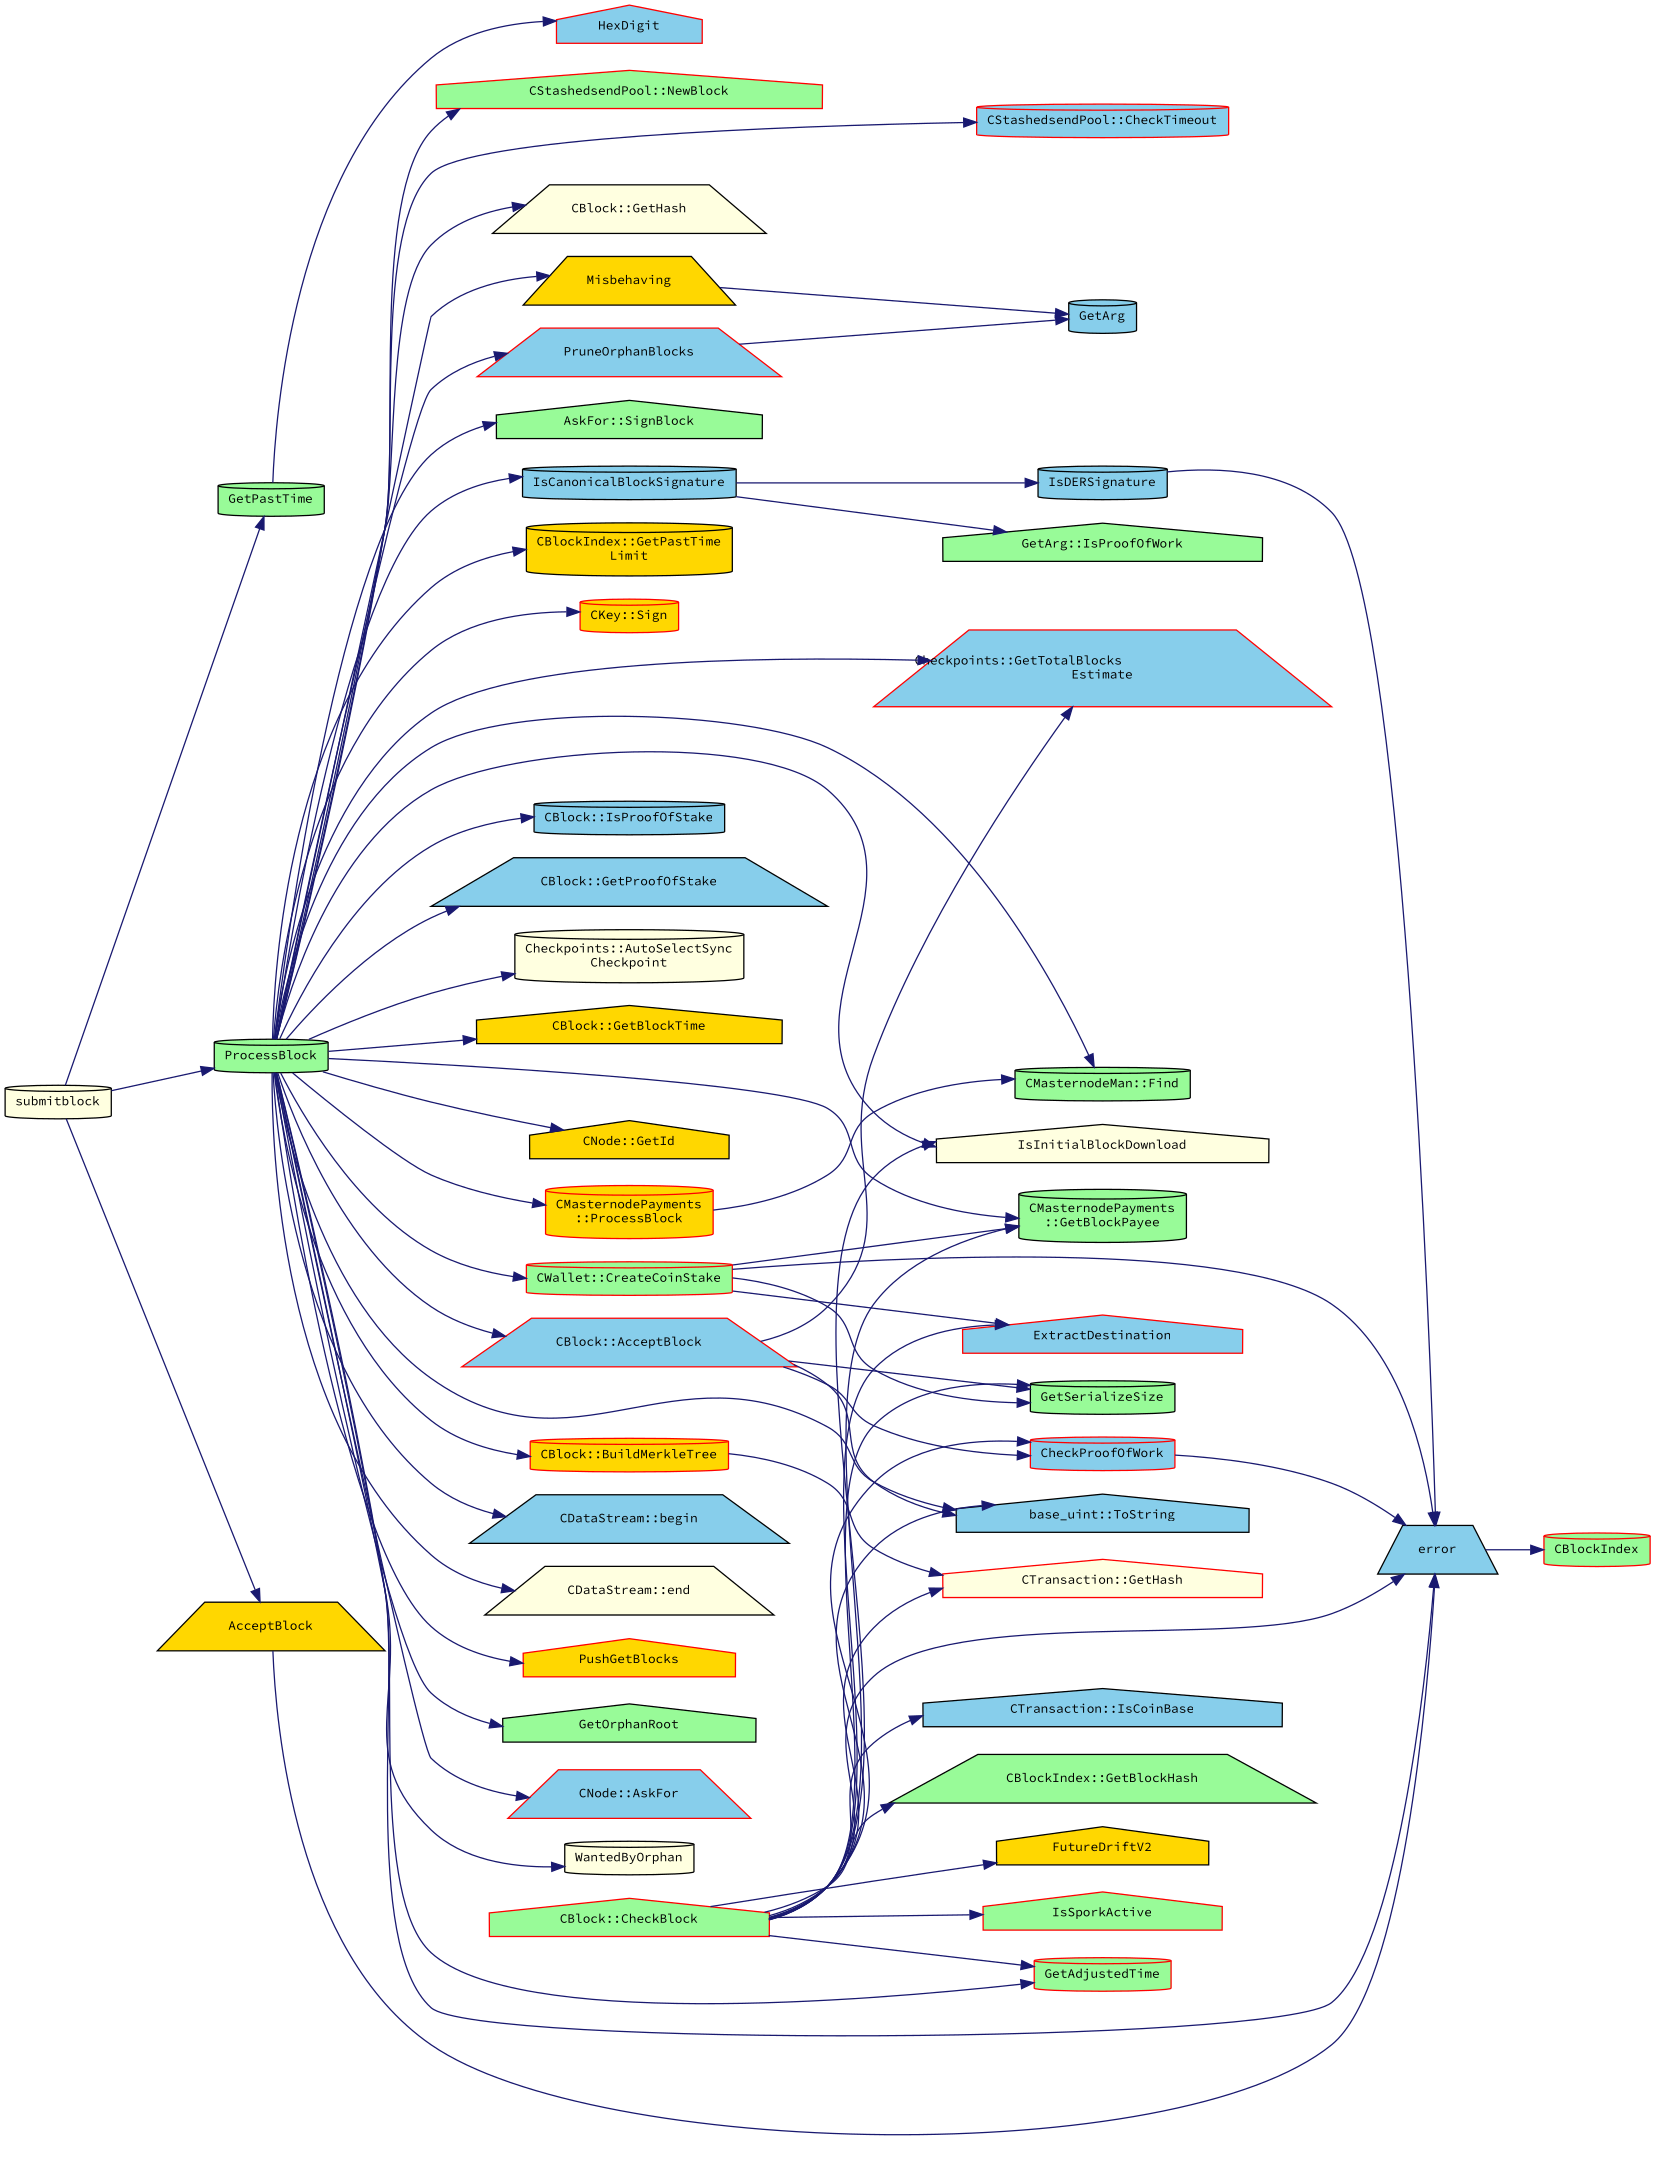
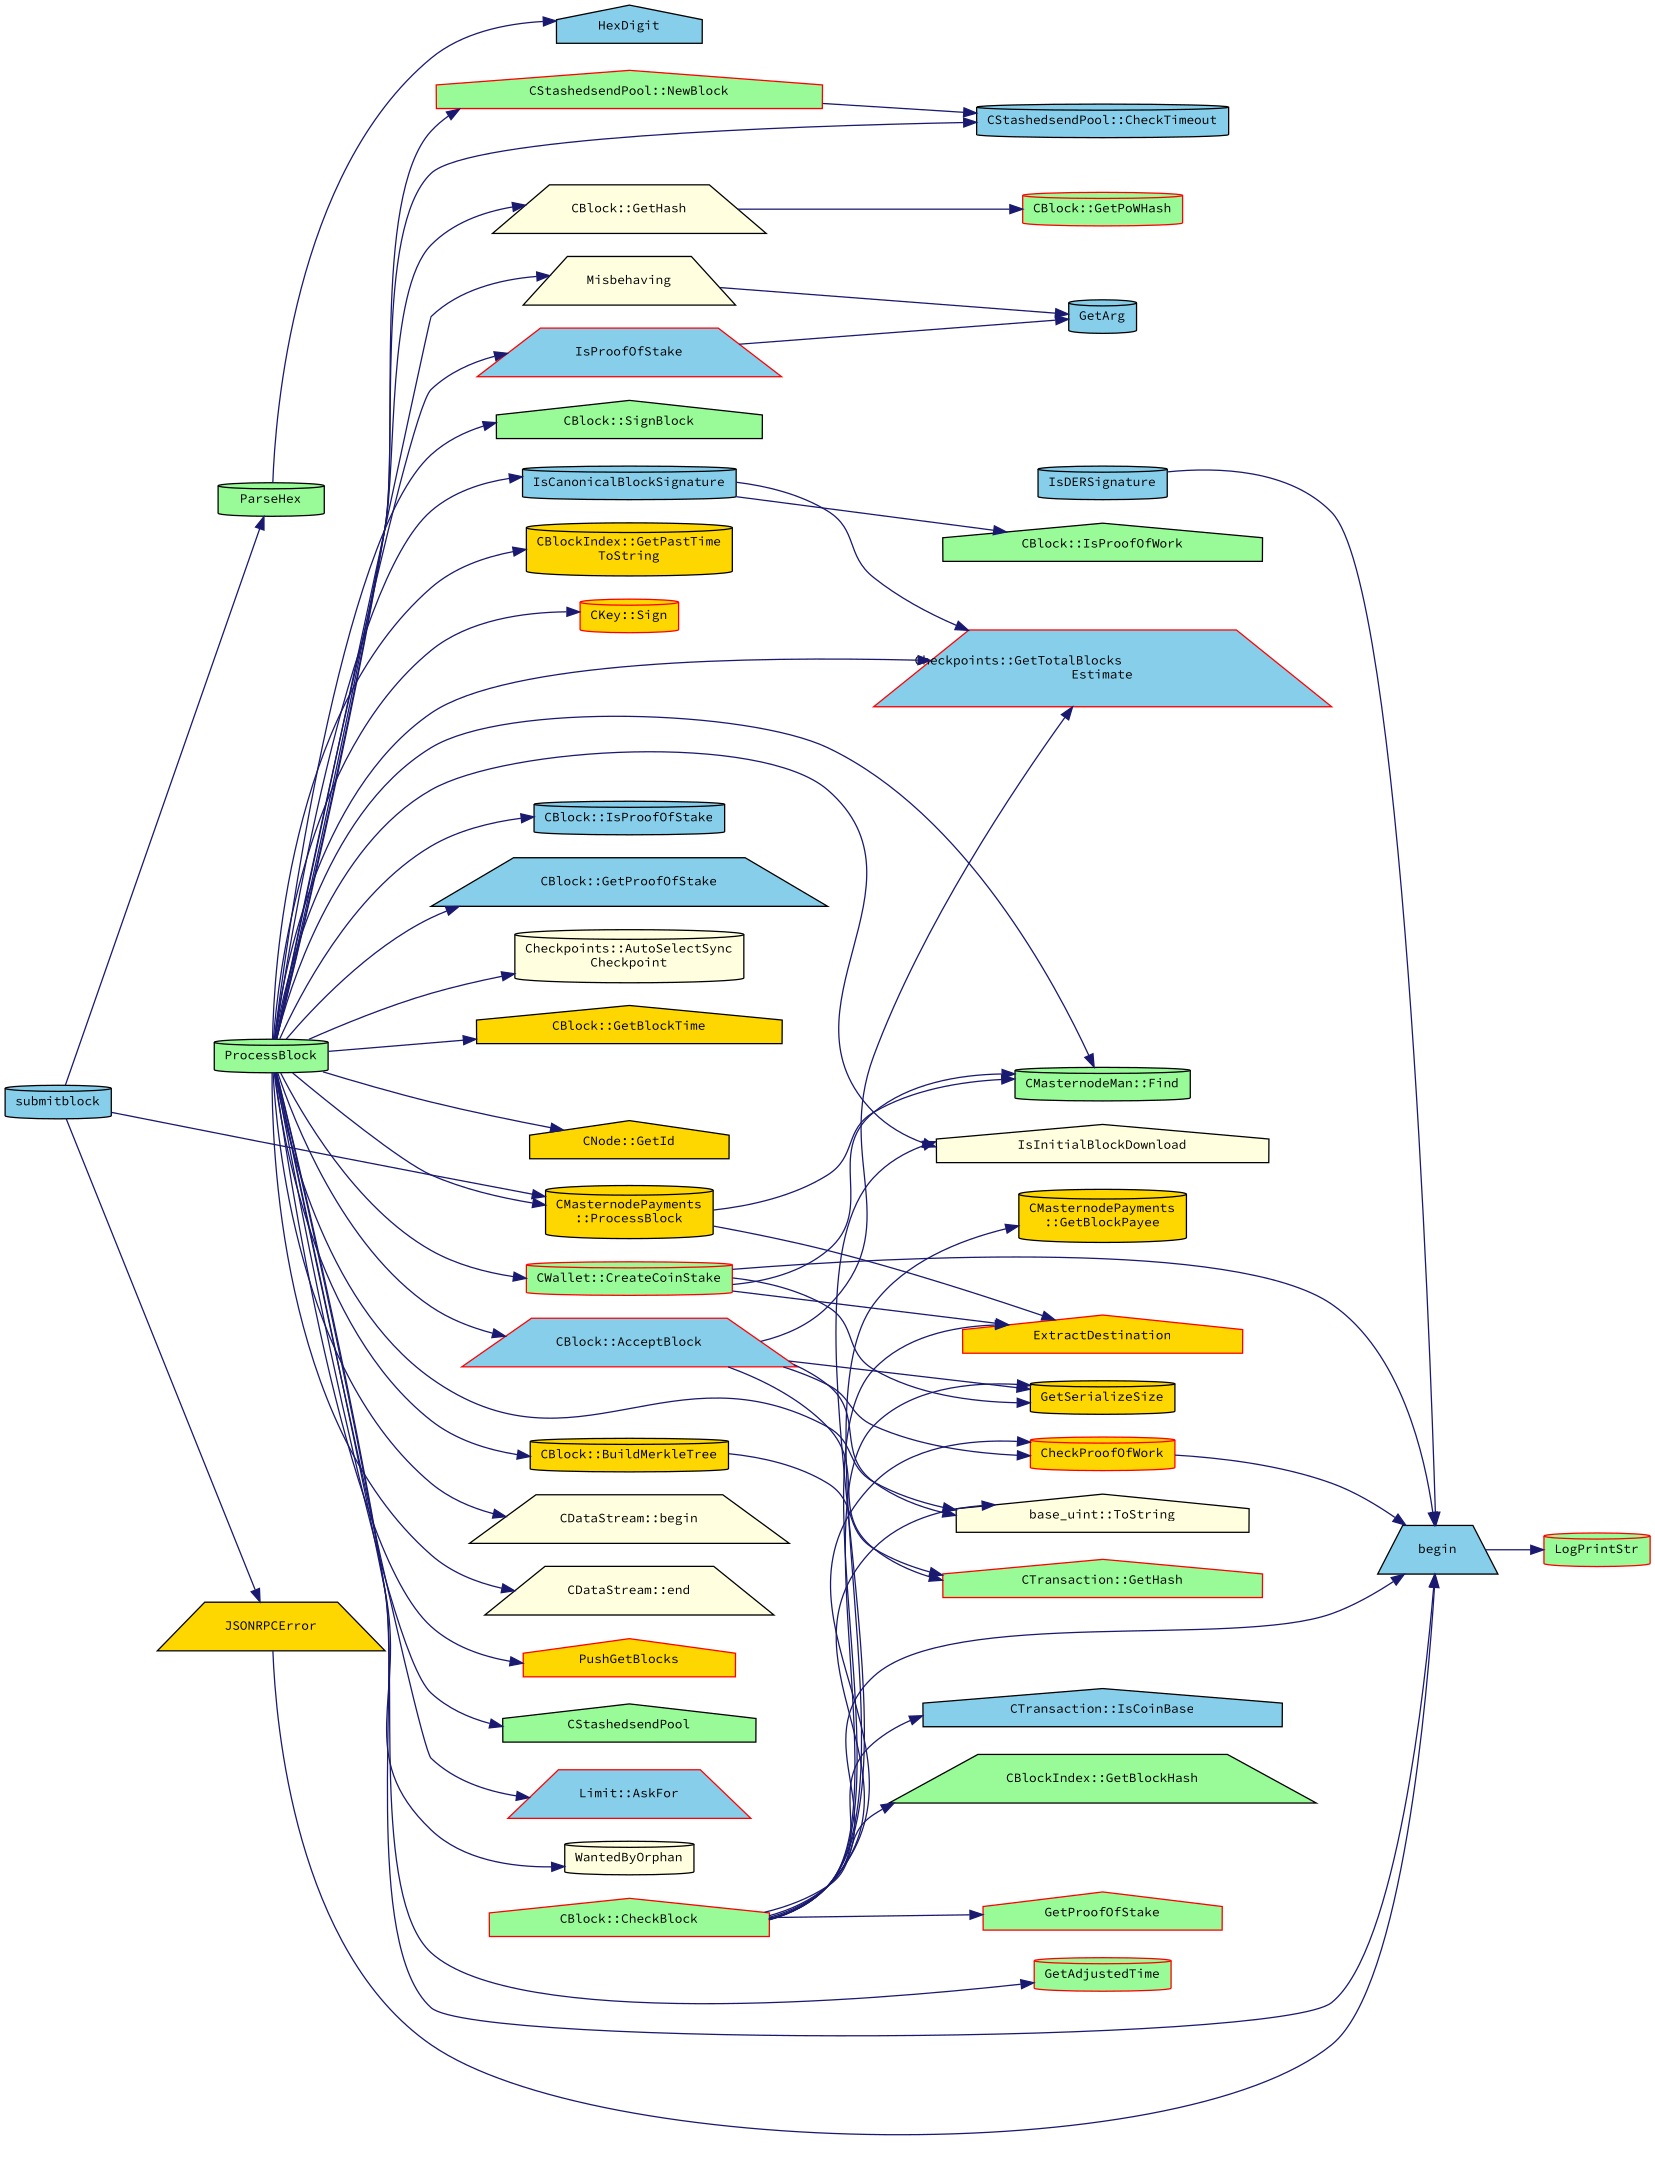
node "HexDigit": color red -> black
edge "CStashedsendPool::NewBlock" -> "CStashedsendPool::CheckTimeout": added
node "CStashedsendPool::CheckTimeout": color red -> black
node "CBlock::GetPoWHash": added
node "Misbehaving": fillcolor gold -> lightyellow
node "PruneOrphanBlocks": label "PruneOrphanBlocks" -> "IsProofOfStake"
node "AskFor::SignBlock": label "AskFor::SignBlock" -> "CBlock::SignBlock"
edge "IsCanonicalBlockSignature" -> "IsDERSignature": now "IsCanonicalBlockSignature" -> "Checkpoints::GetTotalBlocks Estimate"
node "GetPastTime": label "GetPastTime" -> "ParseHex"
node "GetArg::IsProofOfWork": label "GetArg::IsProofOfWork" -> "CBlock::IsProofOfWork"
node "CBlockIndex::GetPastTime Limit": label "CBlockIndex::GetPastTime Limit" -> "CBlockIndex::GetPastTime ToString"
edge "submitblock" -> "ProcessBlock": now "submitblock" -> "CMasternodePayments ::ProcessBlock"
edge "ProcessBlock" -> "CMasternodePayments ::GetBlockPayee": removed
node "submitblock": fillcolor lightyellow -> skyblue
node "CMasternodePayments ::ProcessBlock": color red -> black
node "CMasternodePayments ::GetBlockPayee": fillcolor palegreen -> gold
edge "CWallet::CreateCoinStake" -> "CMasternodePayments ::GetBlockPayee": now "CWallet::CreateCoinStake" -> "CMasternodeMan::Find"
edge "CMasternodePayments ::ProcessBlock" -> "ExtractDestination": added
node "ExtractDestination": fillcolor skyblue -> gold
node "GetSerializeSize": fillcolor palegreen -> gold
node "CheckProofOfWork": fillcolor skyblue -> gold
node "CBlock::BuildMerkleTree": color red -> black
node "base_uint::ToString": fillcolor skyblue -> lightyellow
node "CDataStream::begin": fillcolor skyblue -> lightyellow
node "error": label "error" -> "begin"
node "CBlockIndex": label "CBlockIndex" -> "LogPrintStr"
node "CTransaction::GetHash": fillcolor lightyellow -> palegreen
node "AcceptBlock": label "AcceptBlock" -> "JSONRPCError"
node "GetOrphanRoot": label "GetOrphanRoot" -> "CStashedsendPool"
edge "CBlock::CheckBlock" -> "CTransaction::GetHash": now "CBlock::AcceptBlock" -> "CTransaction::GetHash"
node "CNode::AskFor": label "CNode::AskFor" -> "Limit::AskFor"
node "FutureDriftV2": removed
node "IsSporkActive": label "IsSporkActive" -> "GetProofOfStake"
edge "CBlock::CheckBlock" -> "GetAdjustedTime": removed
